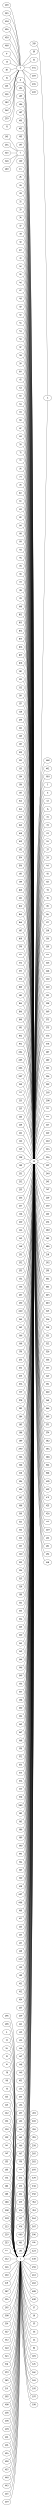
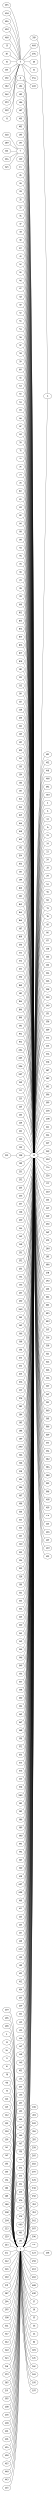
node "9": removed
edge "10" -- "312": now "228" -- "312"
edge "1" -- "438": now "423" -- "438"
node "409": removed
